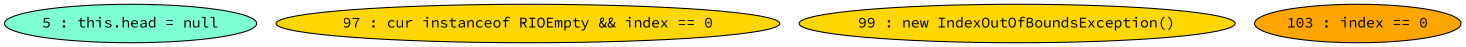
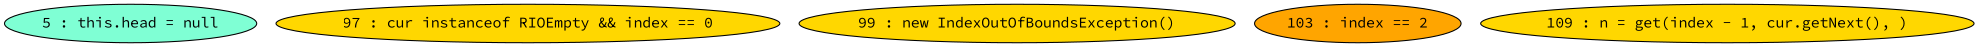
node "103 : index == 0": label "103 : index == 0" -> "103 : index == 2"
node "109 : n = get(index - 1, cur.getNext(), )": added
